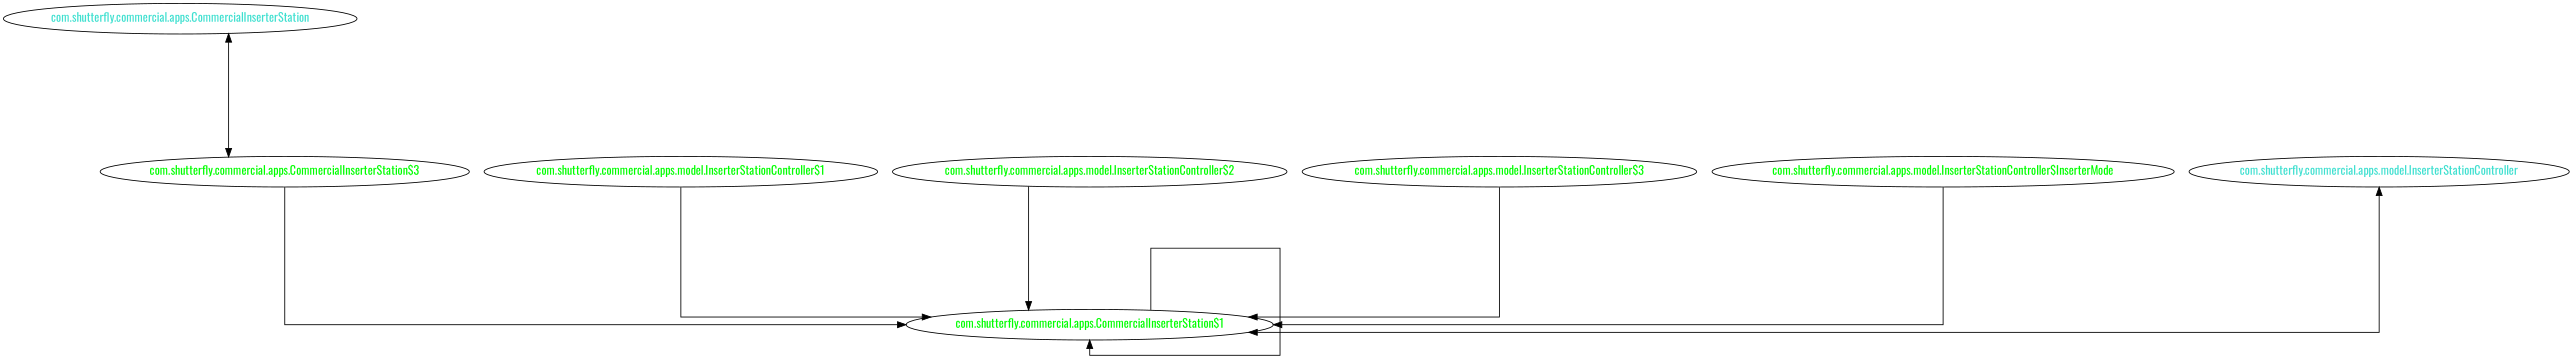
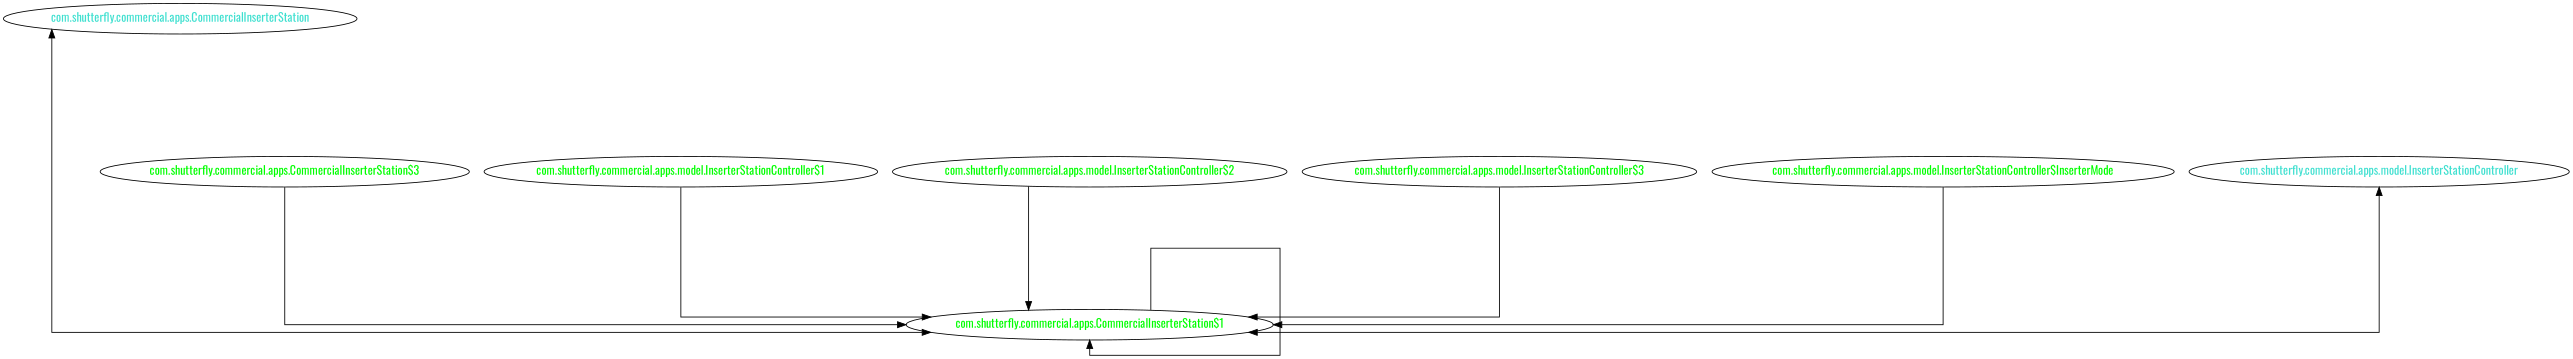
edge "com.shutterfly.commercial.apps.CommercialInserterStation" -- "com.shutterfly.commercial.apps.CommercialInserterStation$3": now "com.shutterfly.commercial.apps.CommercialInserterStation" -- "com.shutterfly.commercial.apps.CommercialInserterStation$1"
